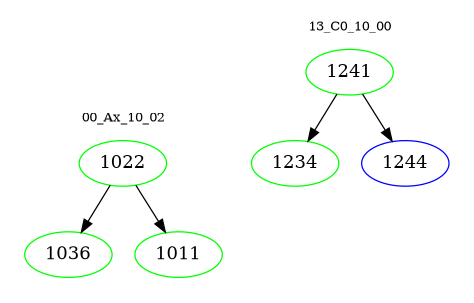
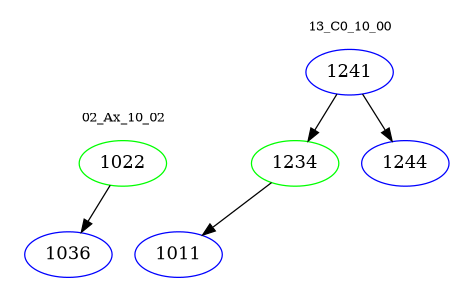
node "1241": color green -> blue
cluster "00_Ax_10_02": label "00_Ax_10_02" -> "02_Ax_10_02"
edge "1022" -> "1011": now "1234" -> "1011"
node "1036": color green -> blue
node "1011": color green -> blue
